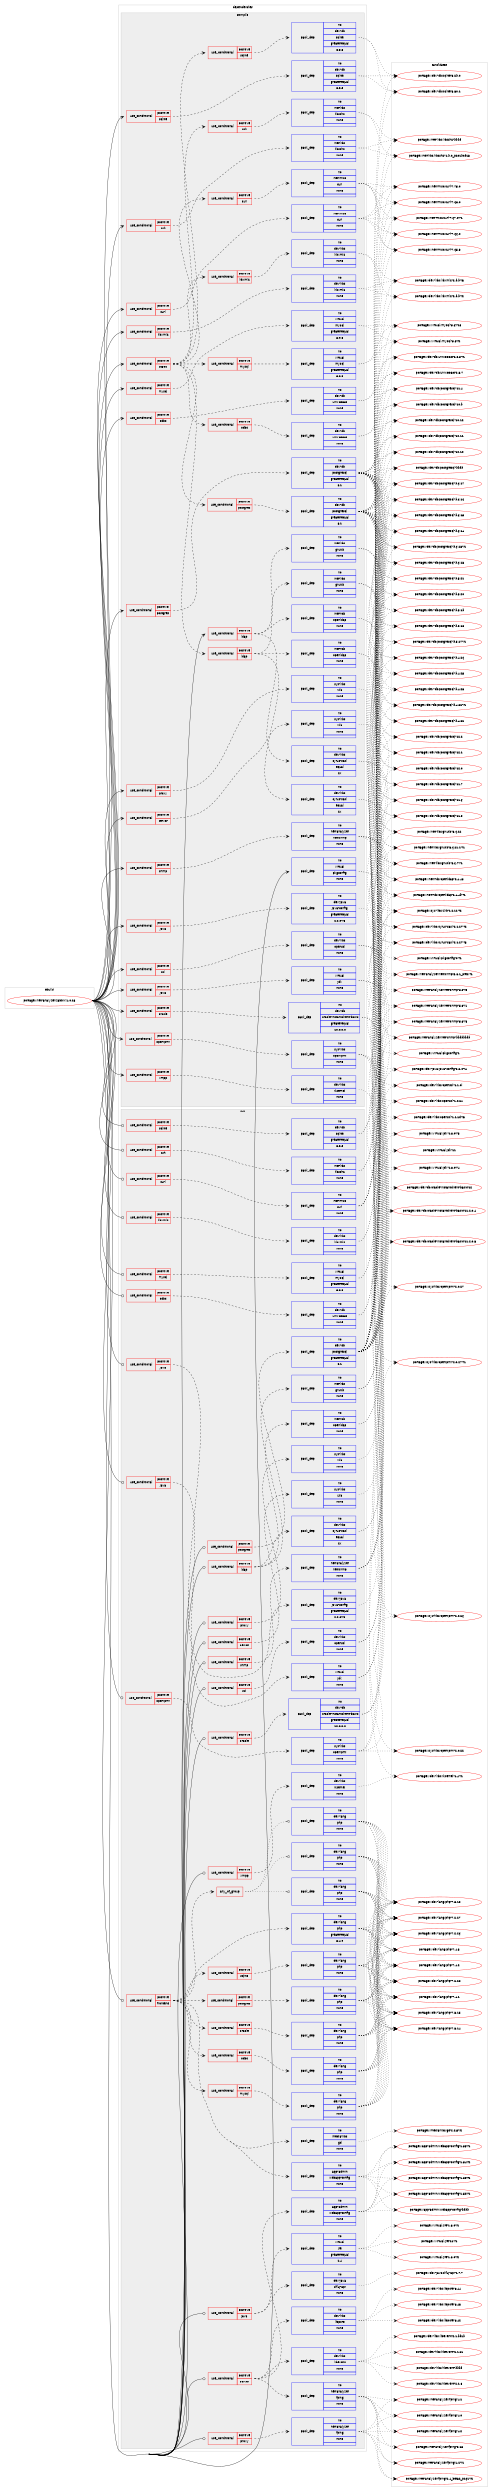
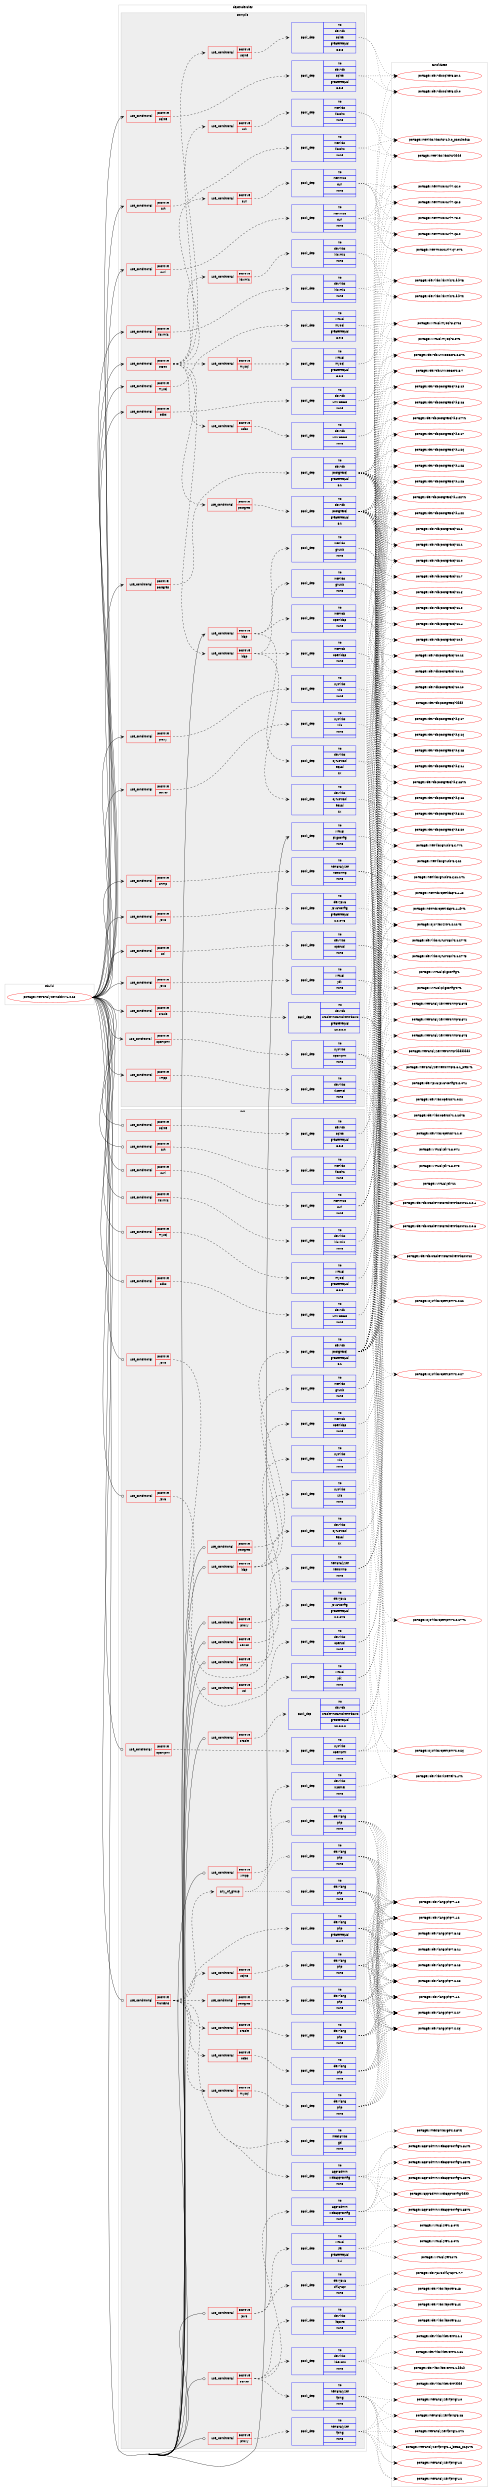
node "portage://dev-db/postgresql-9.5.17": added
